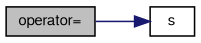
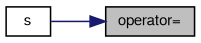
edge "operator=" -> "s": reversed
